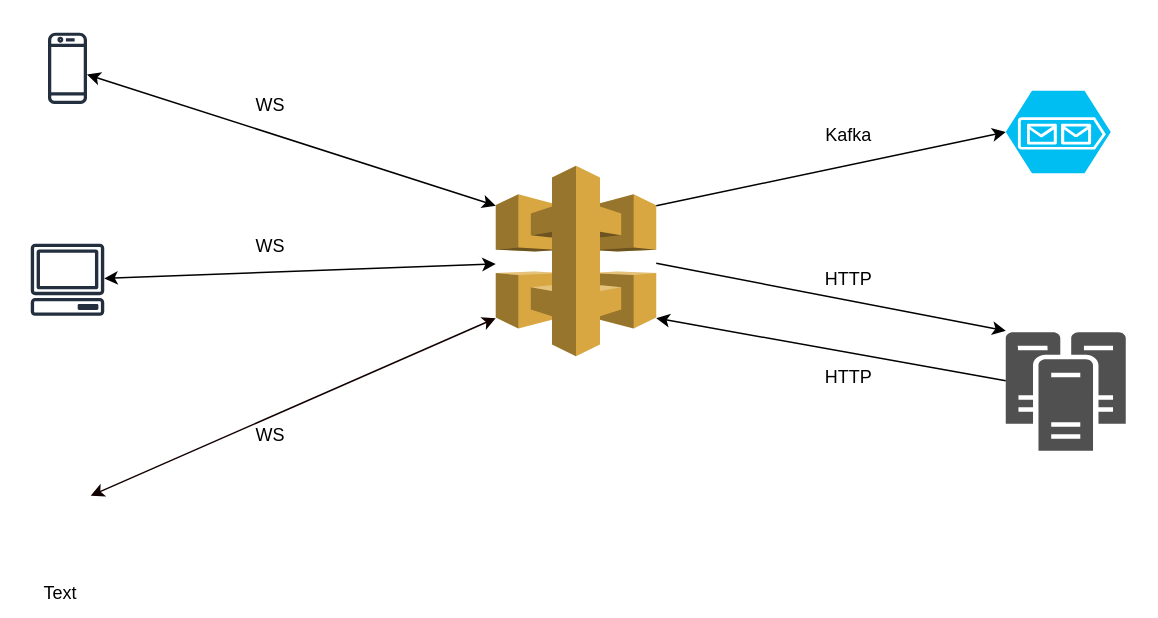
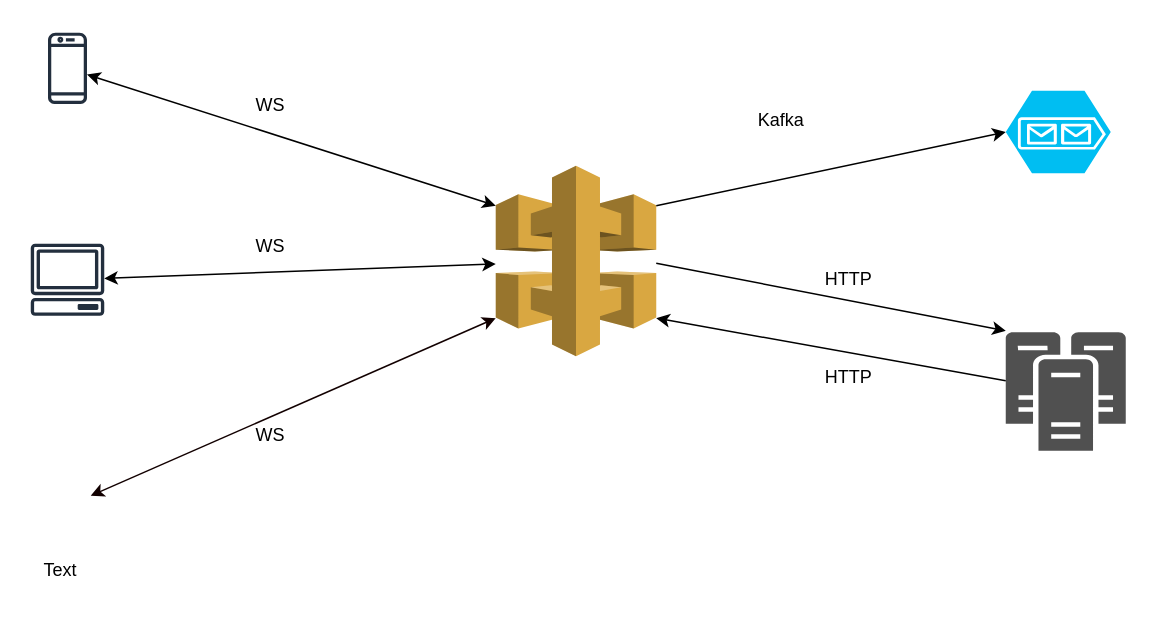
node "Kafka": moved (848, 136) -> (781, 121)
node "Text": moved (61, 593) -> (61, 571)
